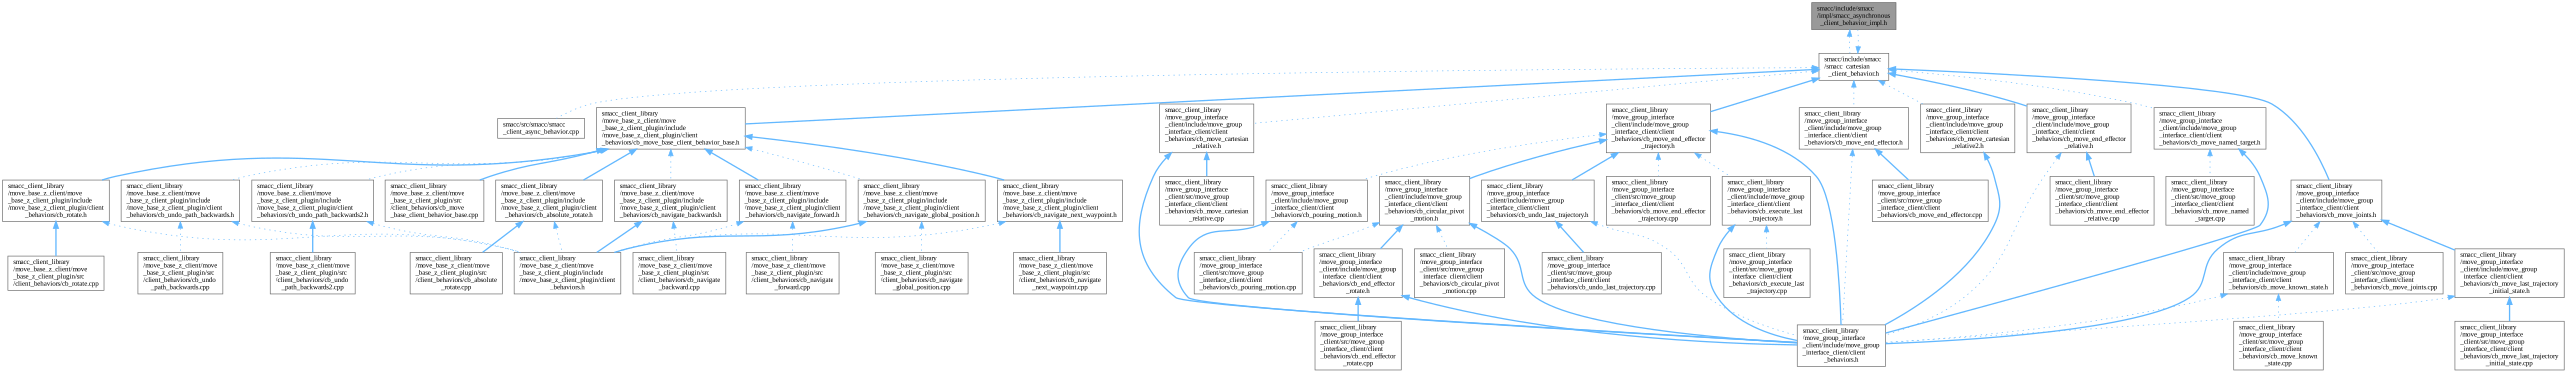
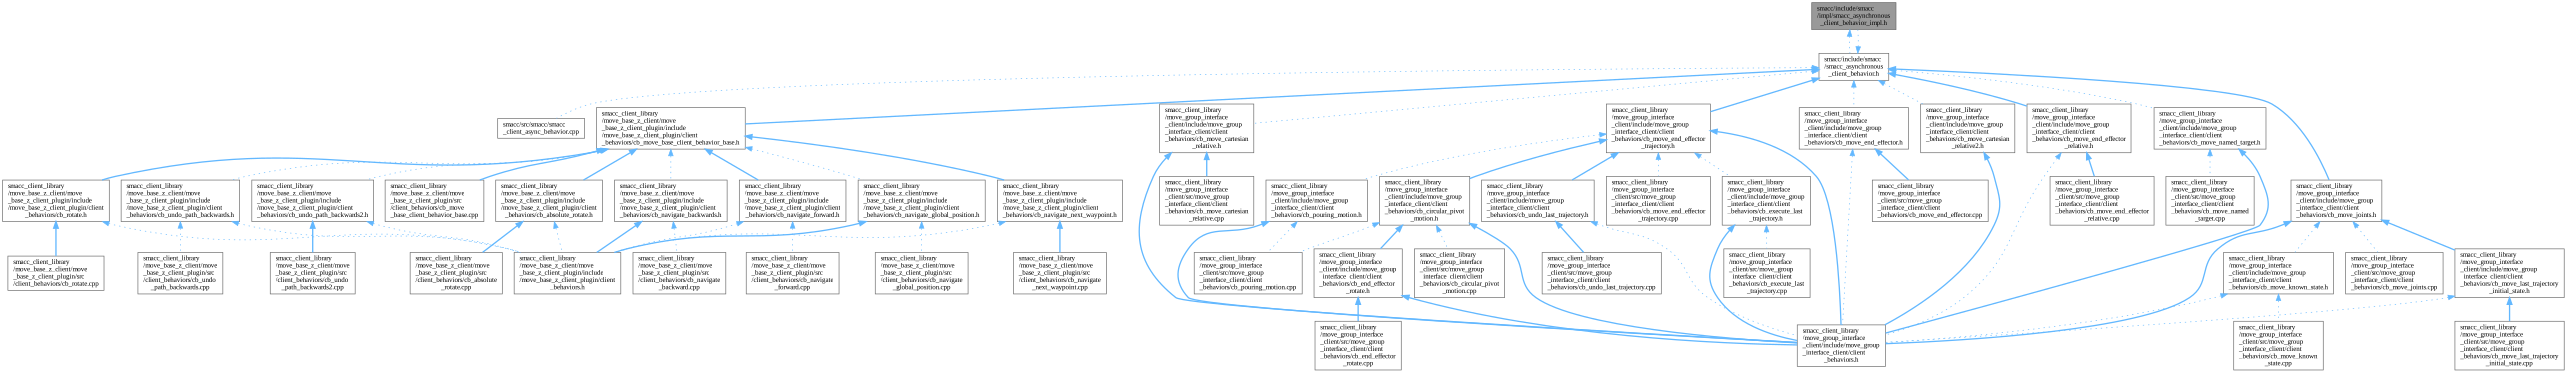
node "smacc/include/smacc /smacc_cartesian _client_behavior.h": label "smacc/include/smacc /smacc_cartesian _client_behavior.h" -> "smacc/include/smacc /smacc_asynchronous _client_behavior.h"
